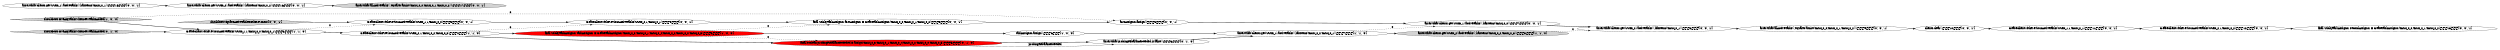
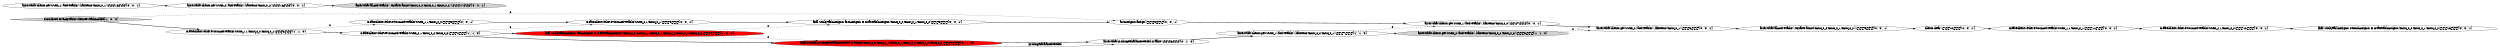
node "shouldNotMigrateActiveTaskToOtherProcess['0', '0', '1']": removed
node "shouldNotMoveAnyTasksWhenNewTasksAdded['0', '1', '0']": removed
node "taskAssignor.assign()@@@6@@@['1', '0', '0']": removed
